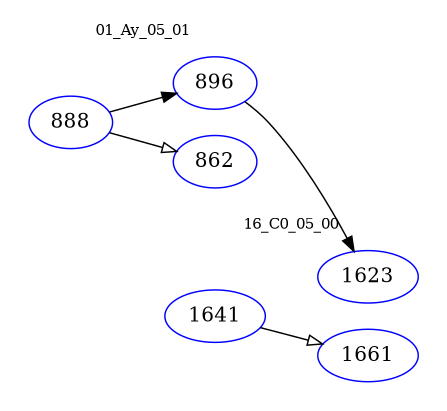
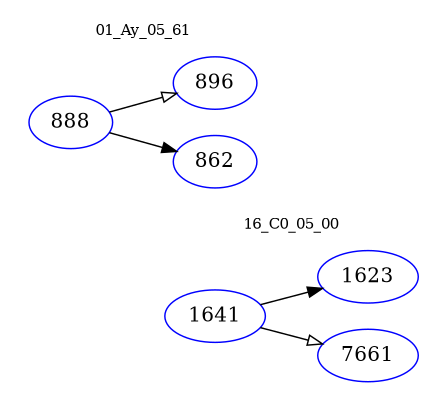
cluster "01_Ay_05_01": label "01_Ay_05_01" -> "01_Ay_05_61"
edge "888" -> "896": arrowhead normal -> onormal
edge "888" -> "862": arrowhead onormal -> normal
edge "896" -> "1623": now "1641" -> "1623"
node "1661": label "1661" -> "7661"
